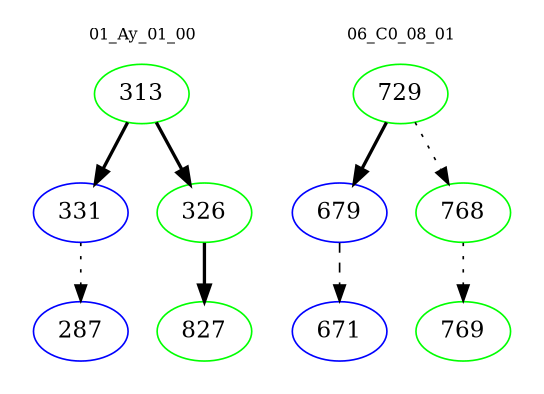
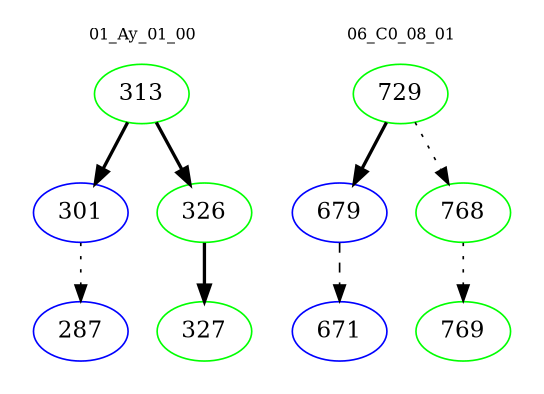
node "331": label "331" -> "301"
node "827": label "827" -> "327"
